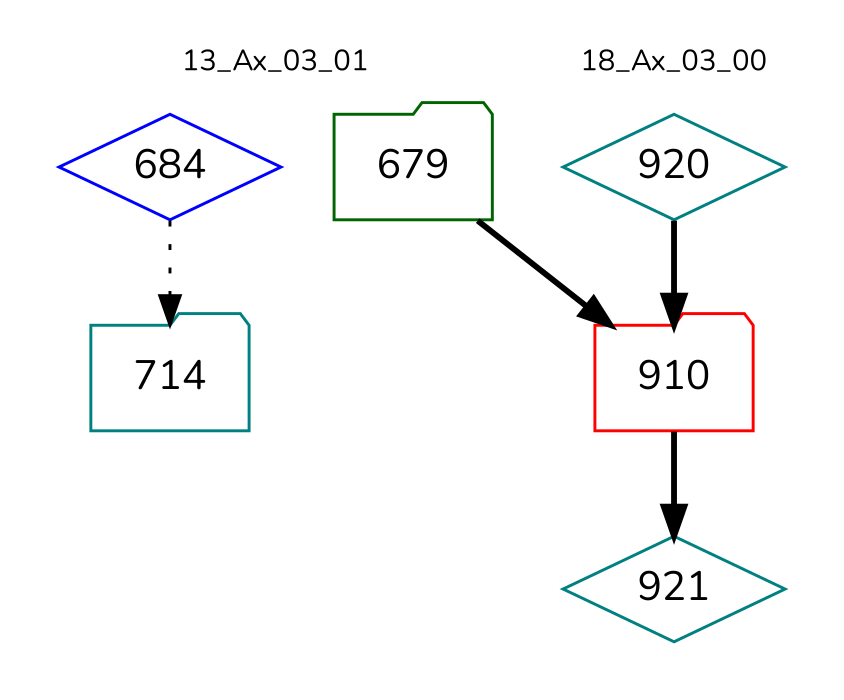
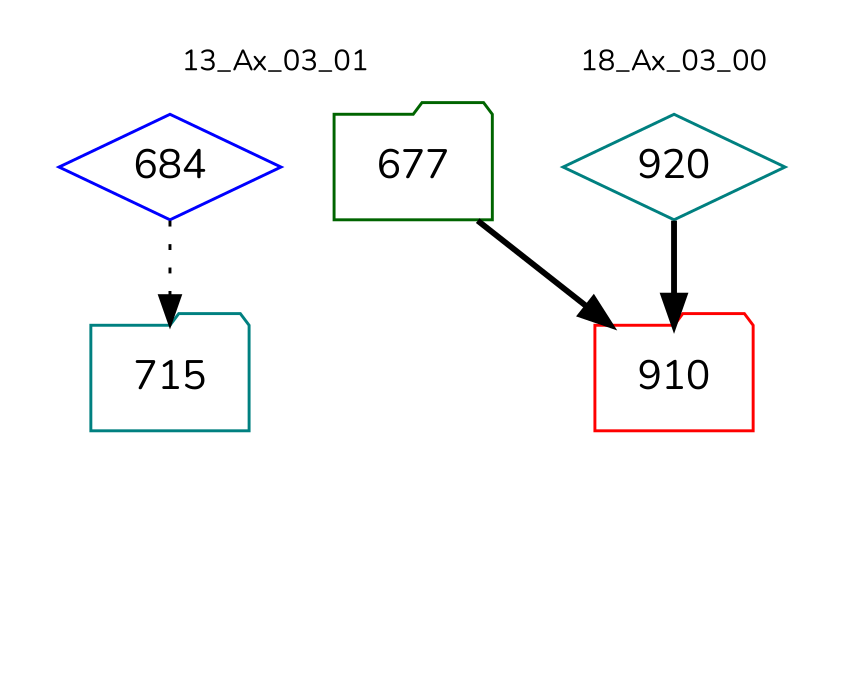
node "679": label "679" -> "677"
node "714": label "714" -> "715"
node "921": removed
